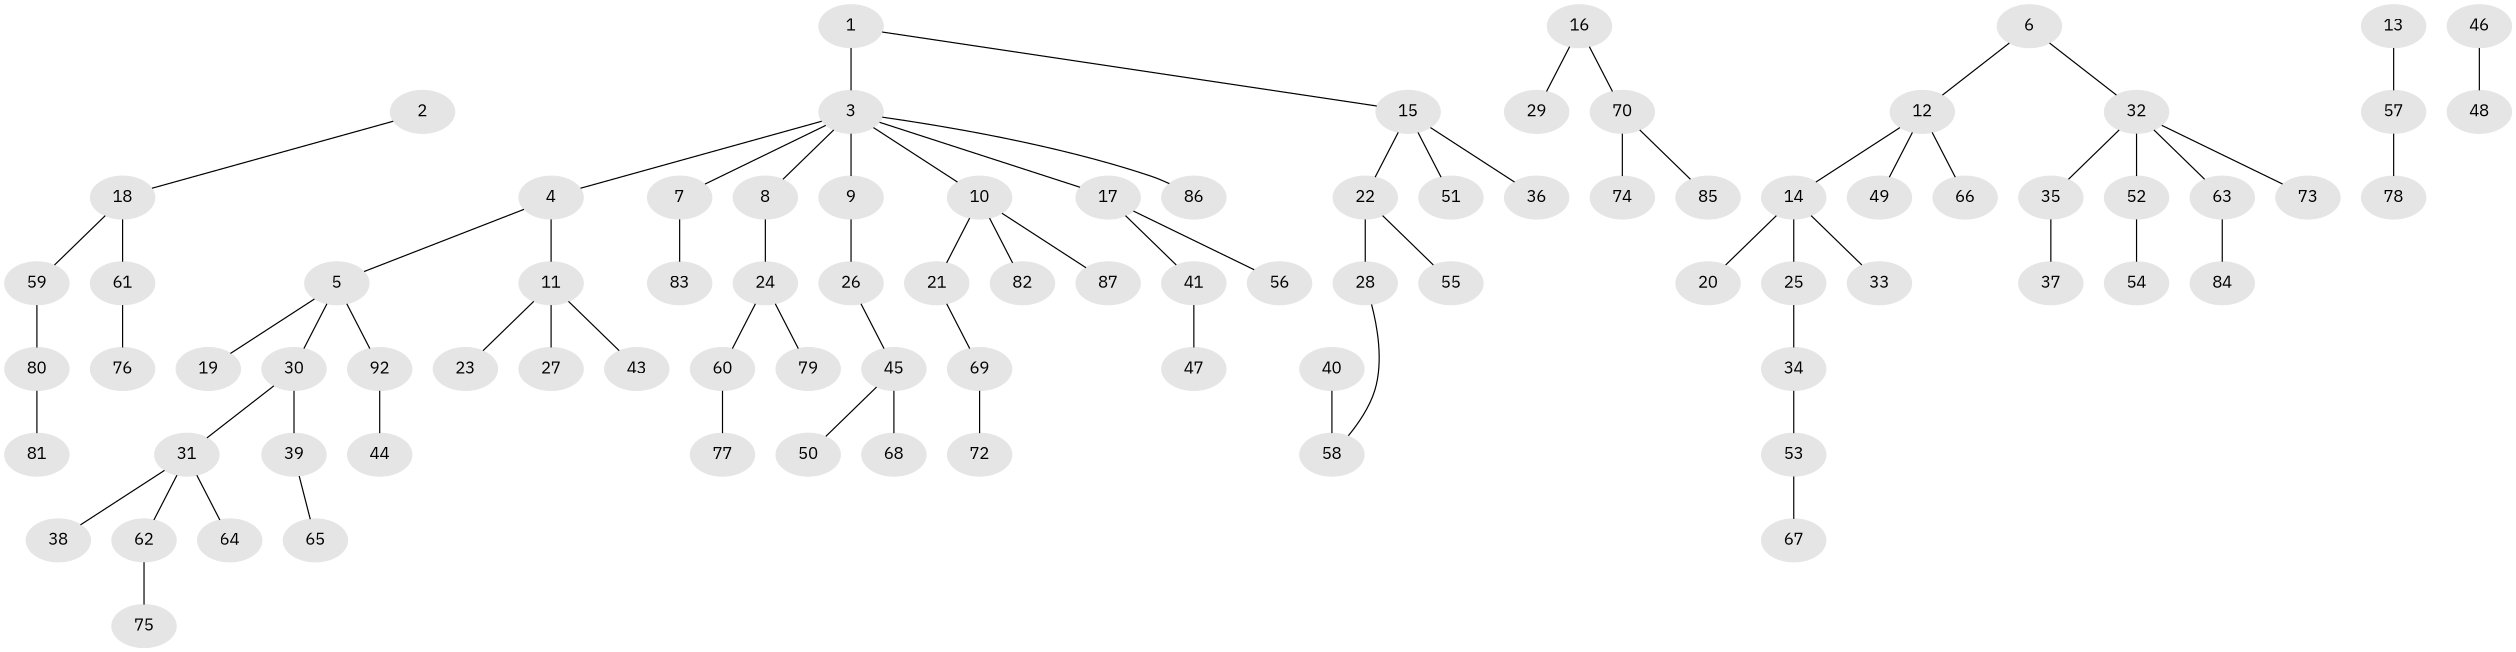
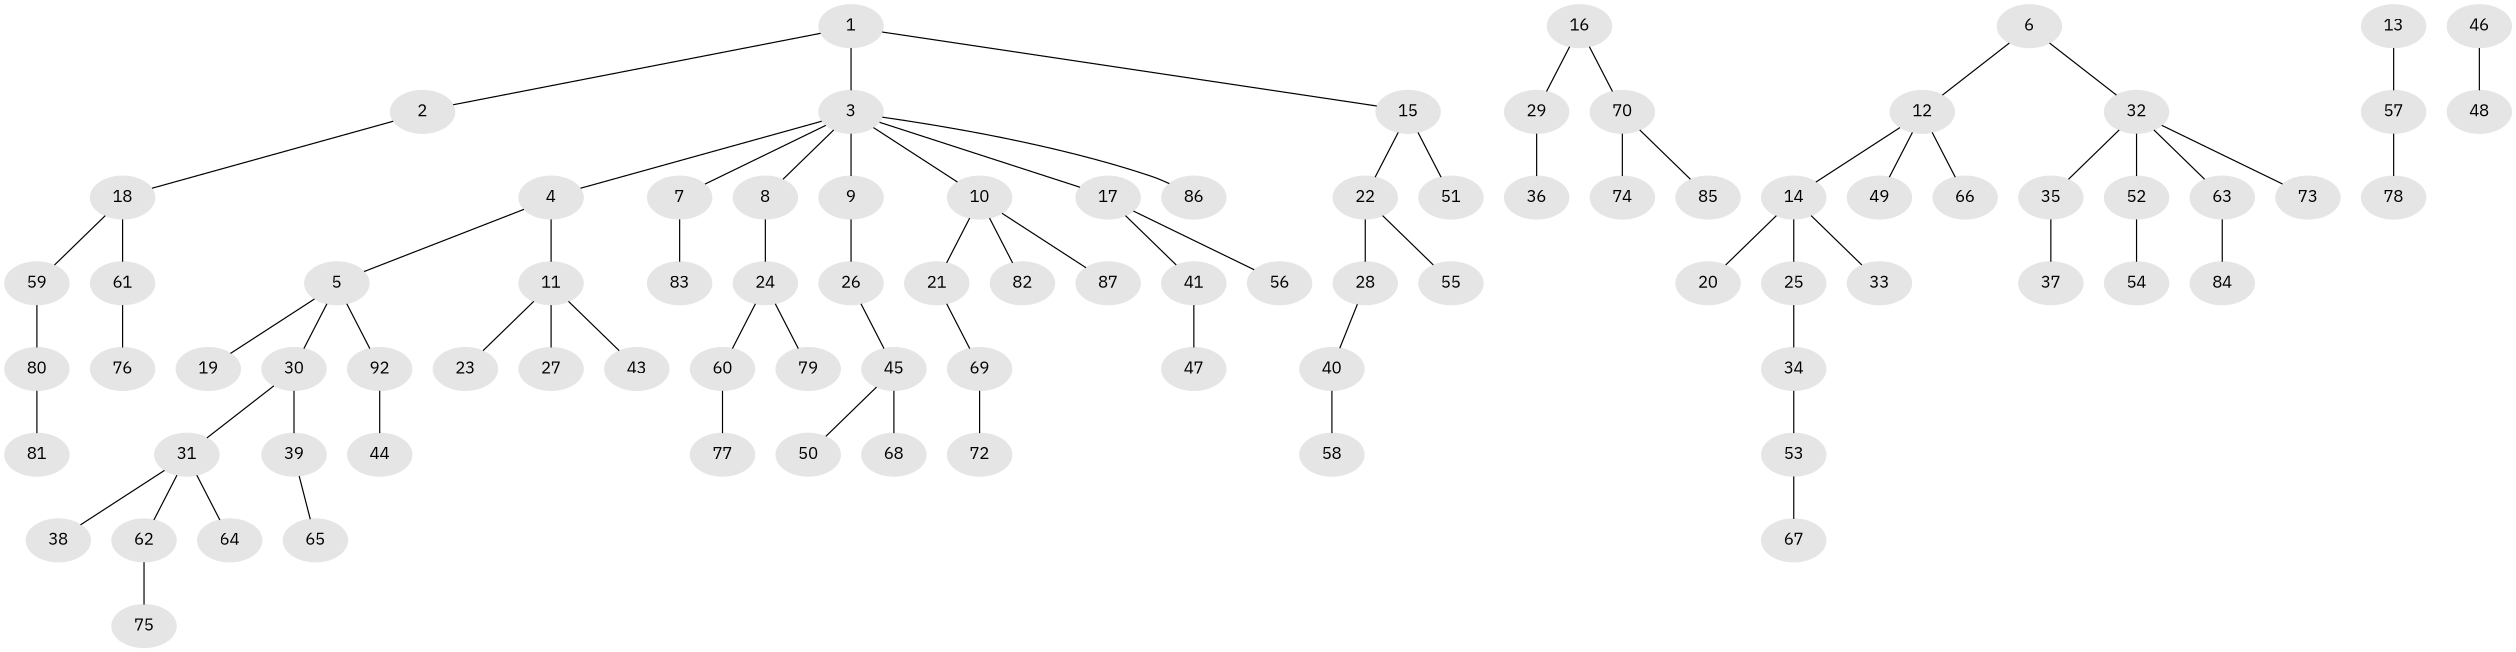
edge "1" -- "2": added
edge "15" -- "36": now "29" -- "36"
edge "28" -- "58": now "28" -- "40"
